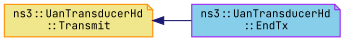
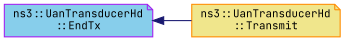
edge "ns3::UanTransducerHd ::EndTx" -> "ns3::UanTransducerHd ::Transmit": reversed
